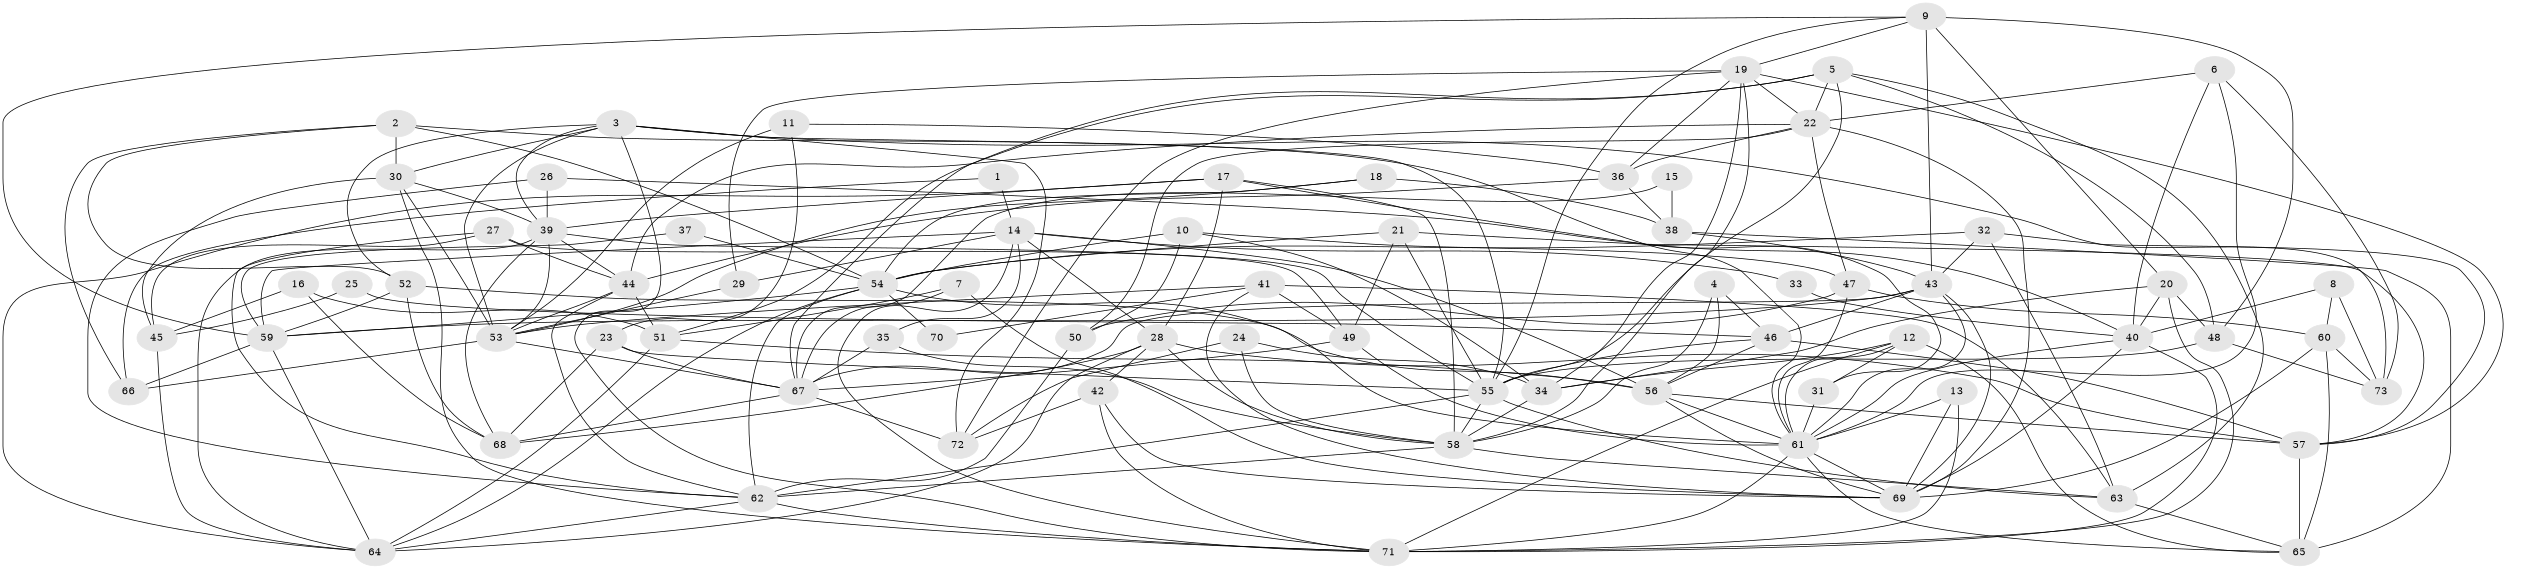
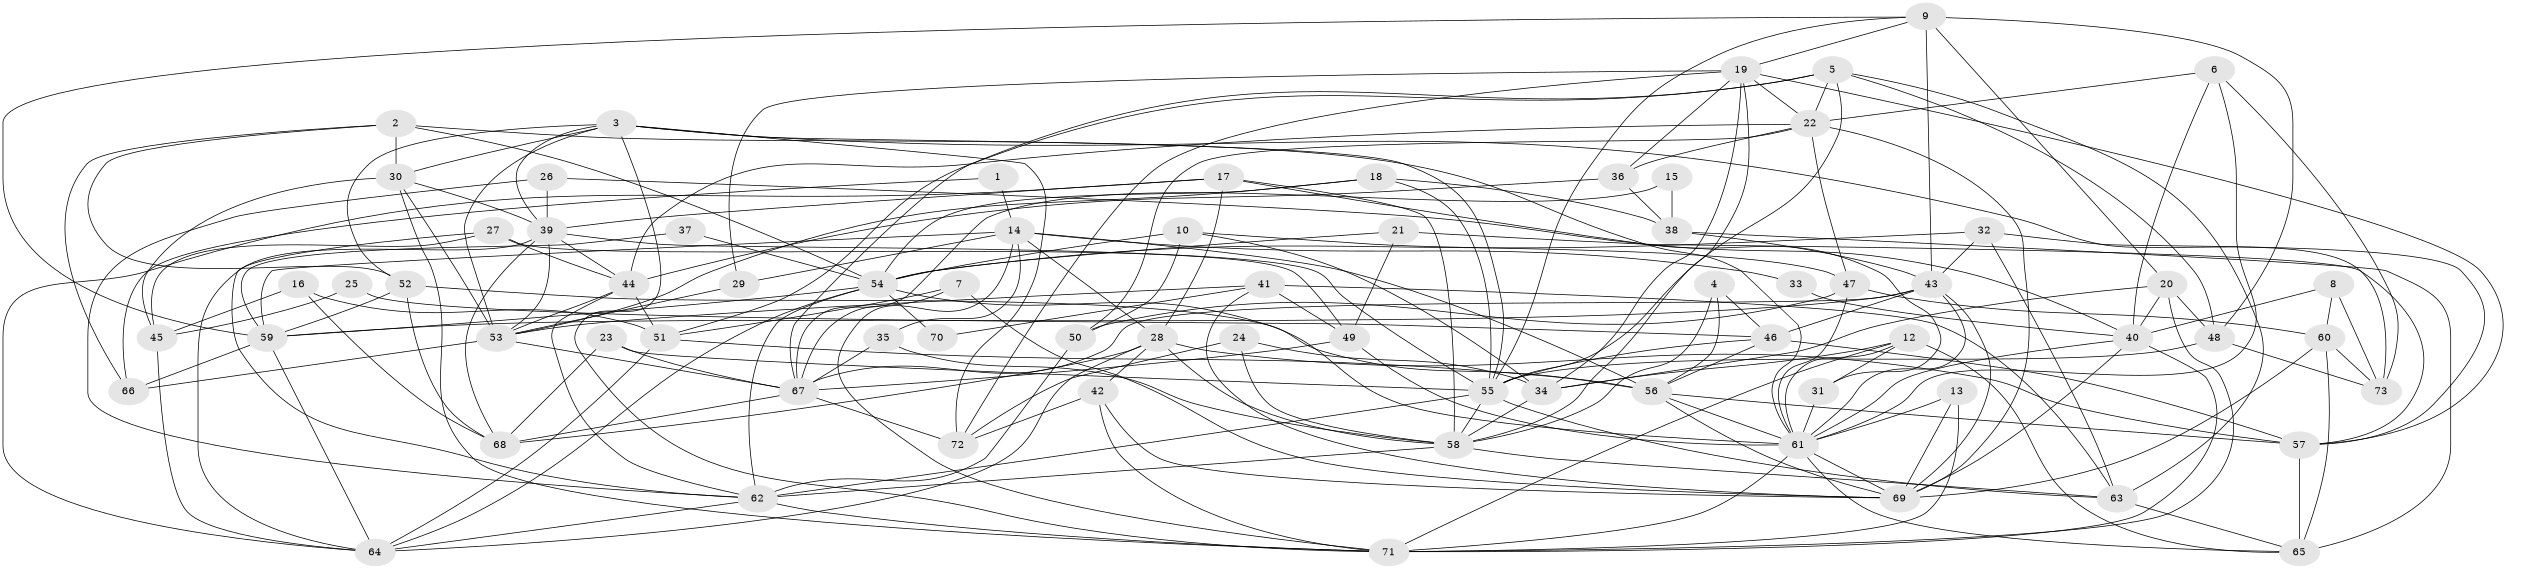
node "11": removed
edge "21" -- "55": now "18" -- "55"
